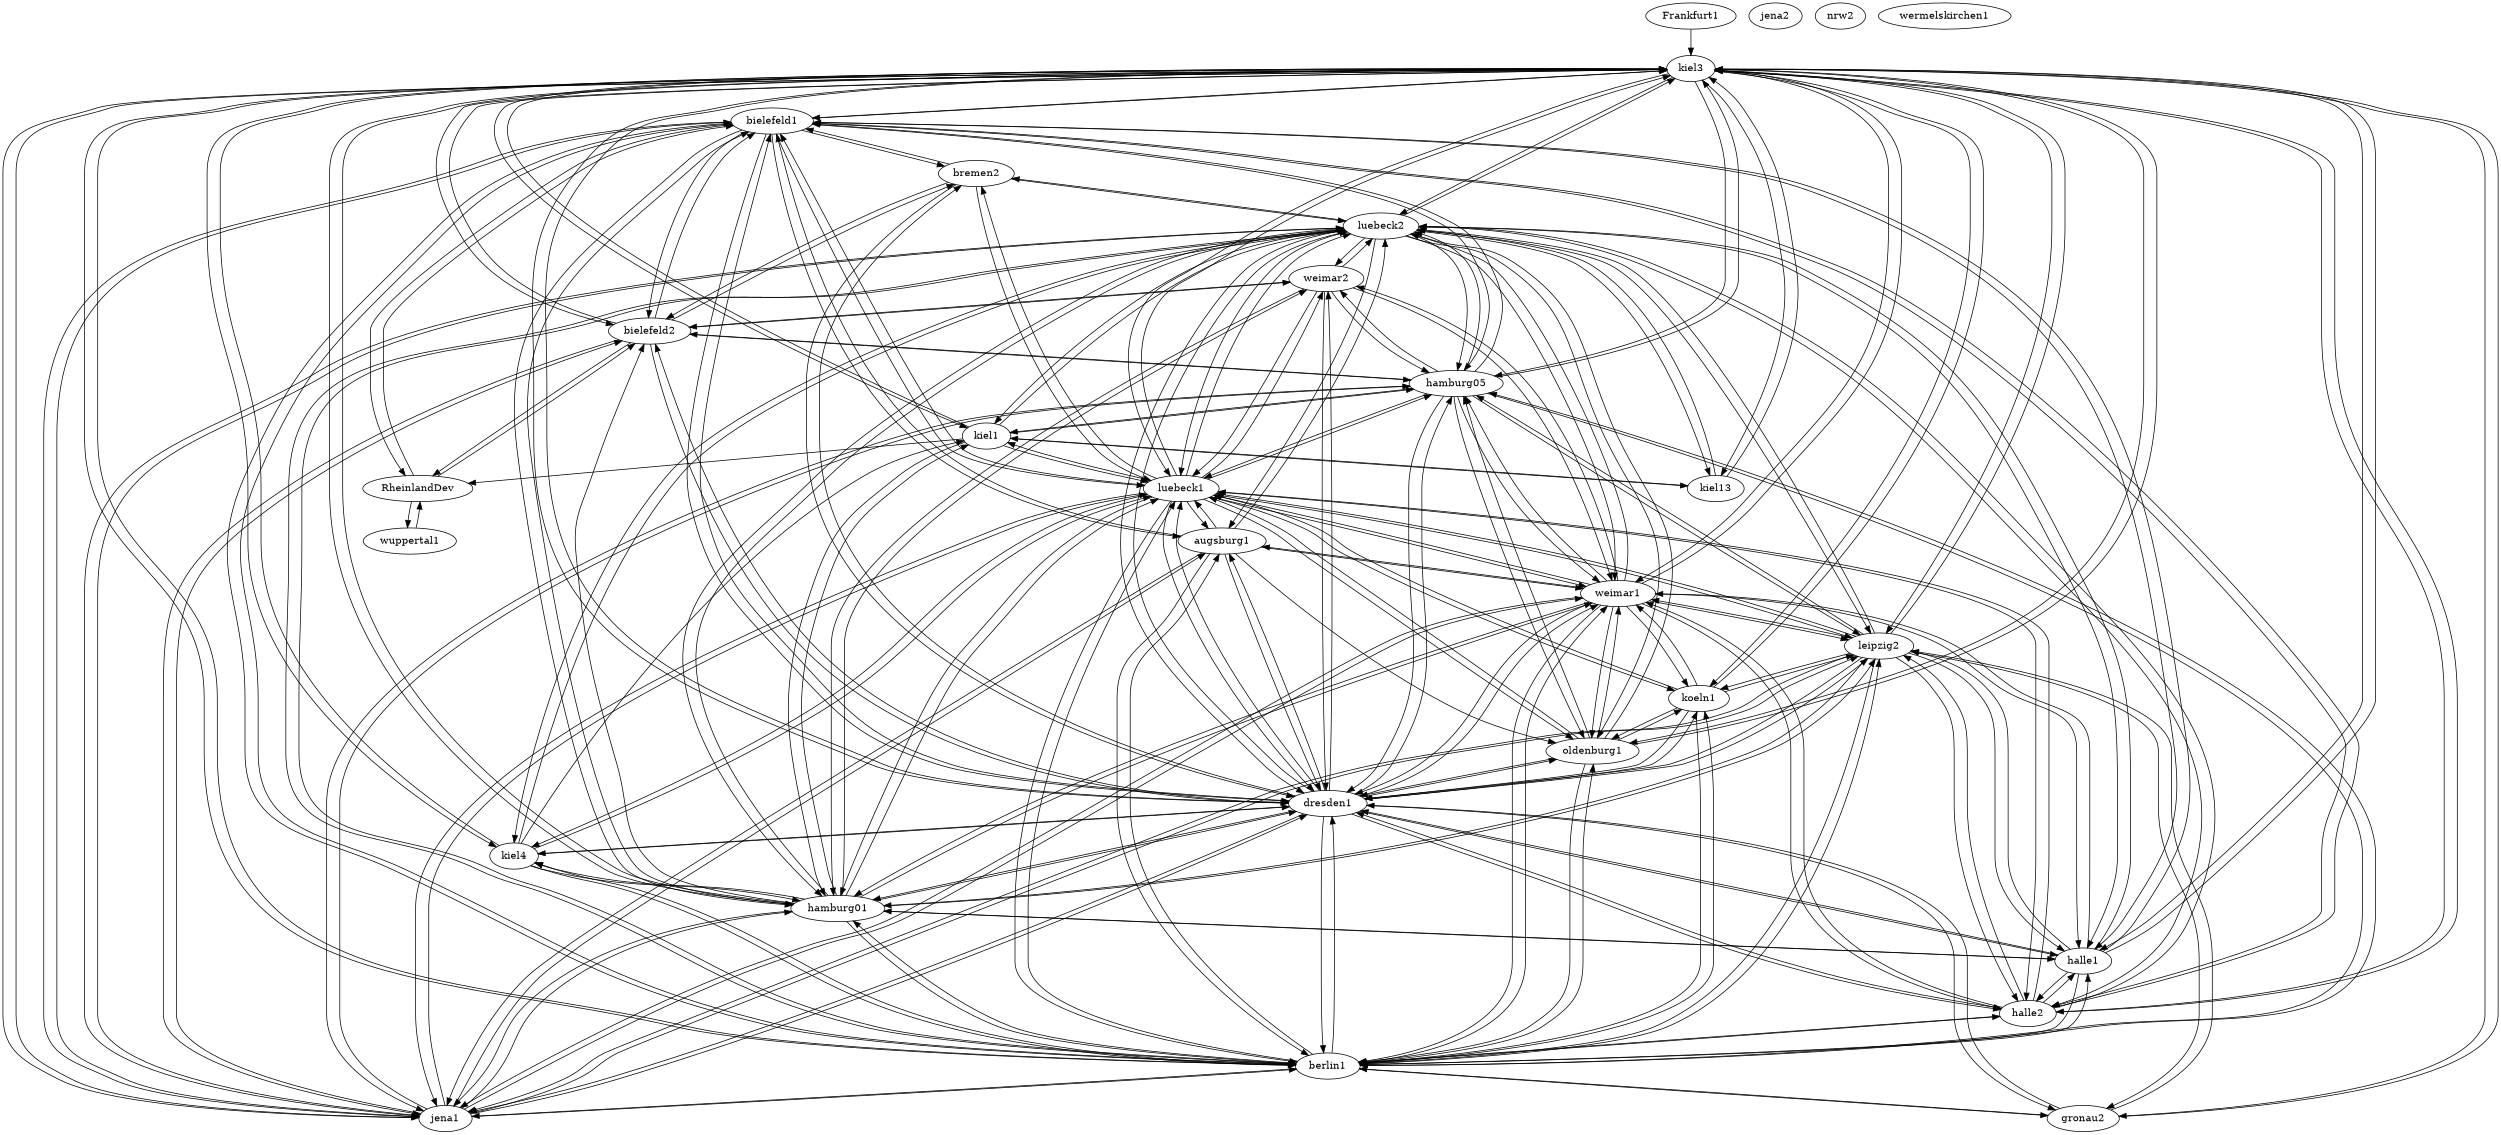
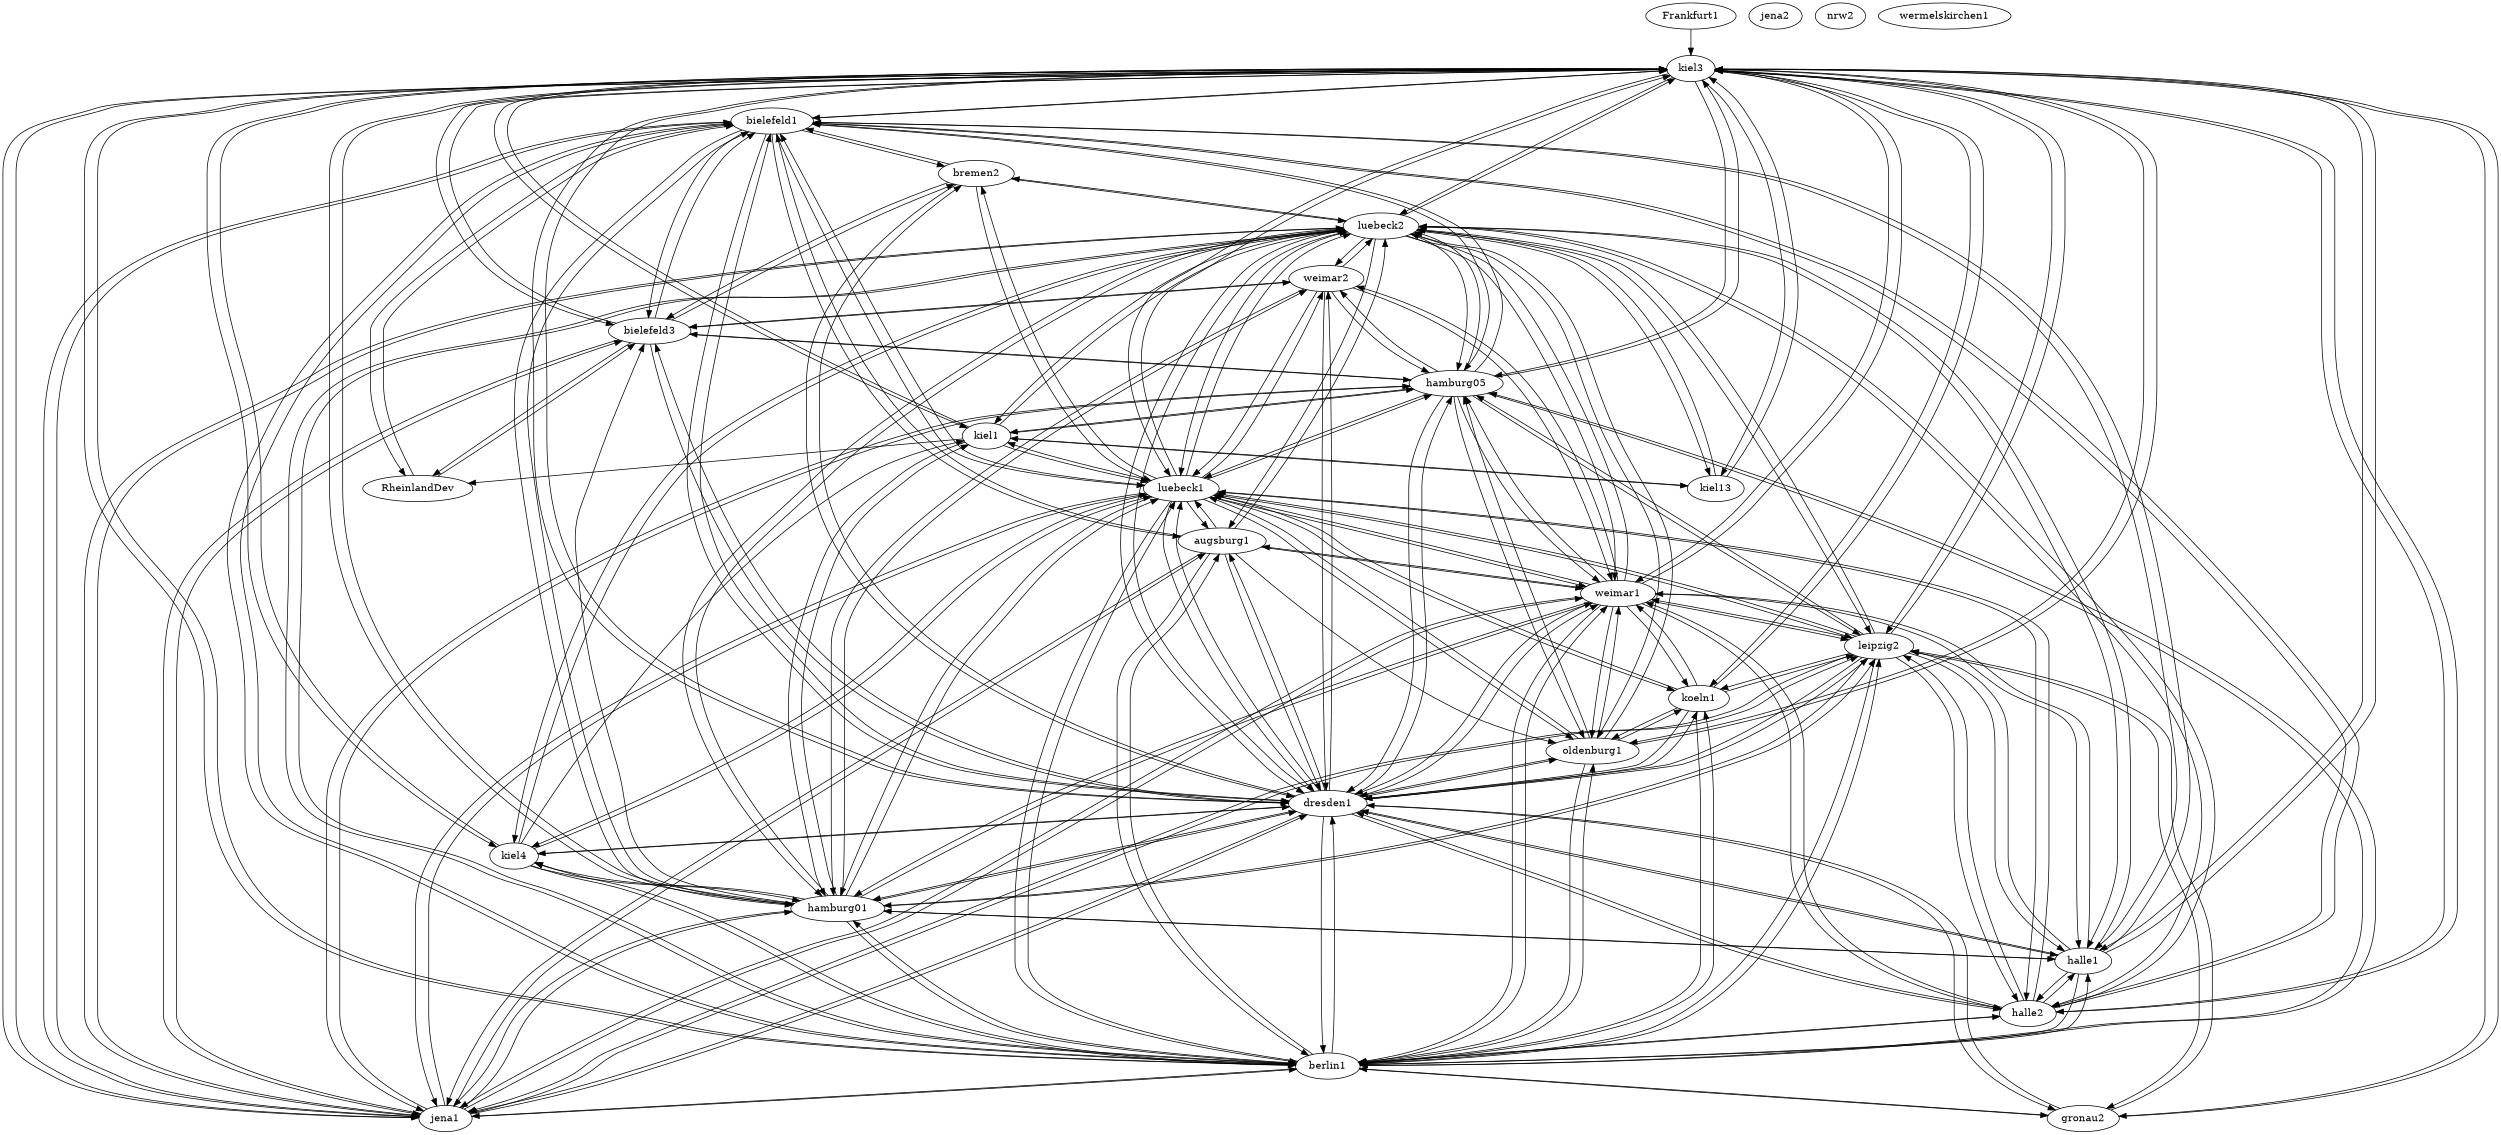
node "bielefeld2": label "bielefeld2" -> "bielefeld3"
node "wuppertal1": removed
